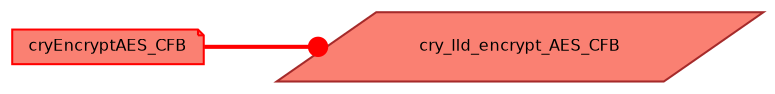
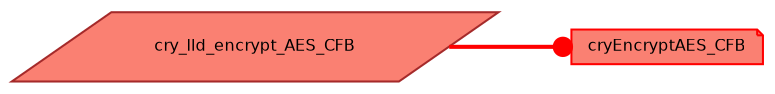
edge "cryEncryptAES_CFB" -> "cry_lld_encrypt_AES_CFB": reversed
